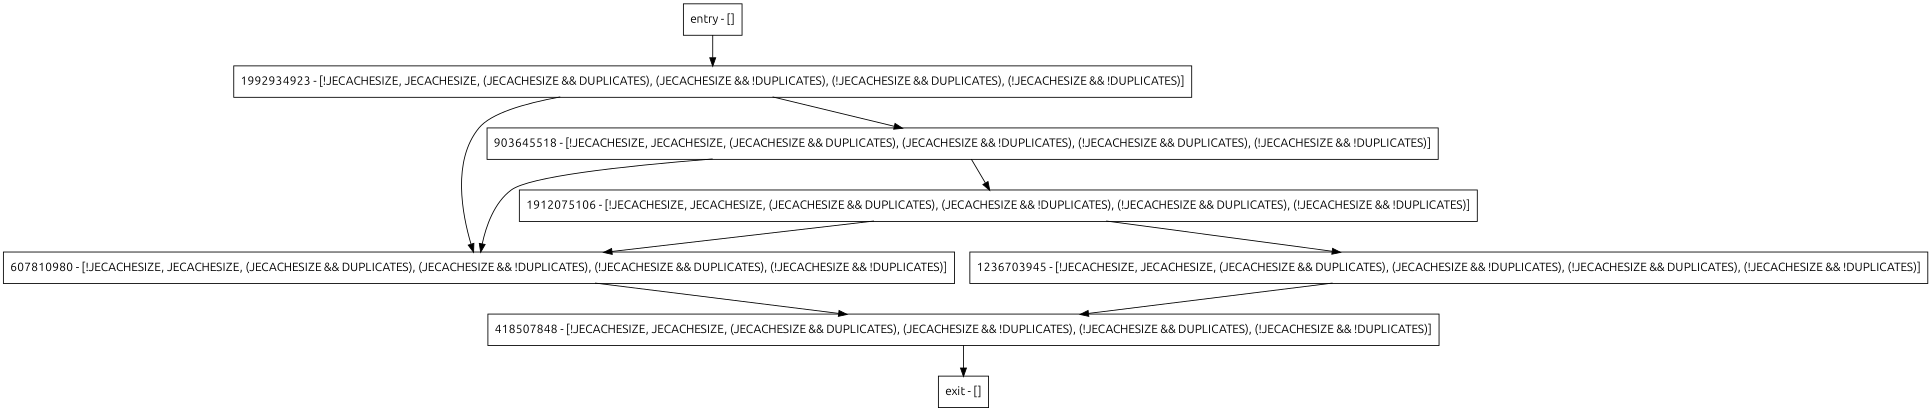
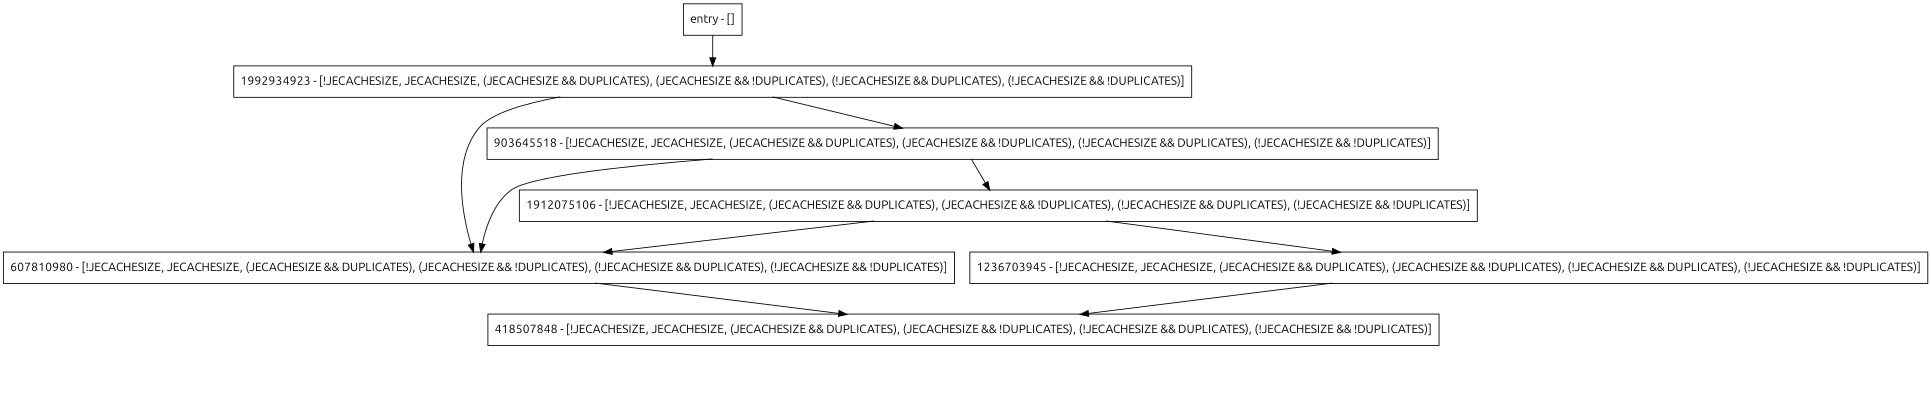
node "exit - []": removed
